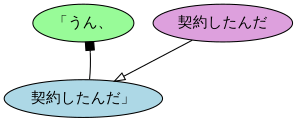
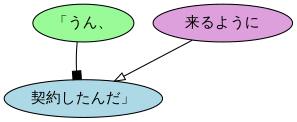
node "契約したんだ": label "契約したんだ" -> "来るように"
edge "契約したんだ」" -> "「うん、": reversed
